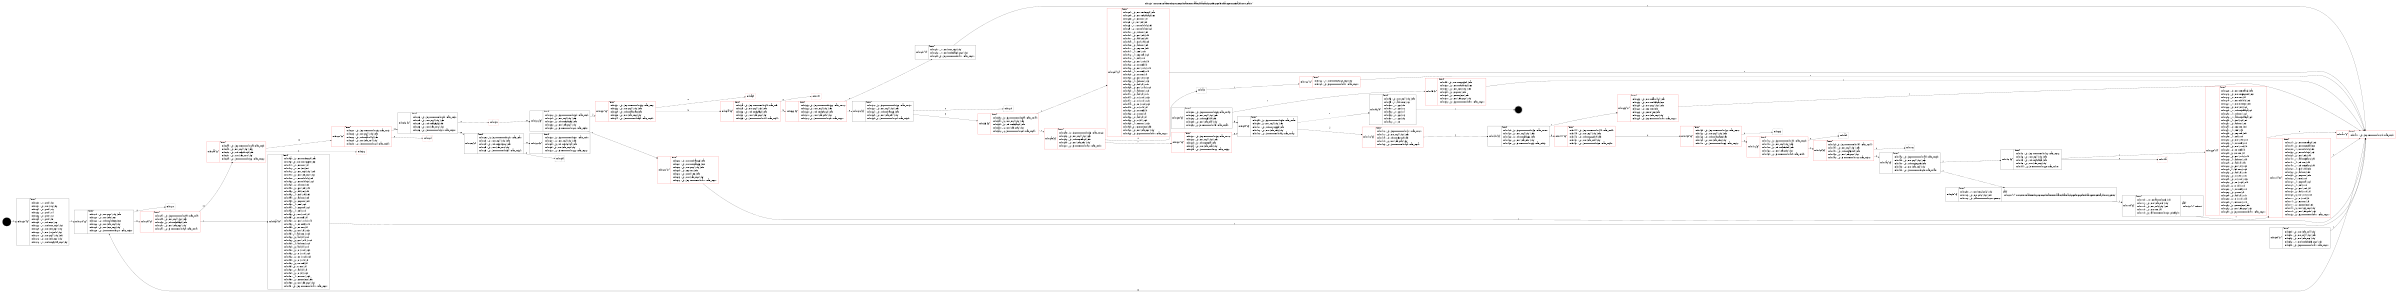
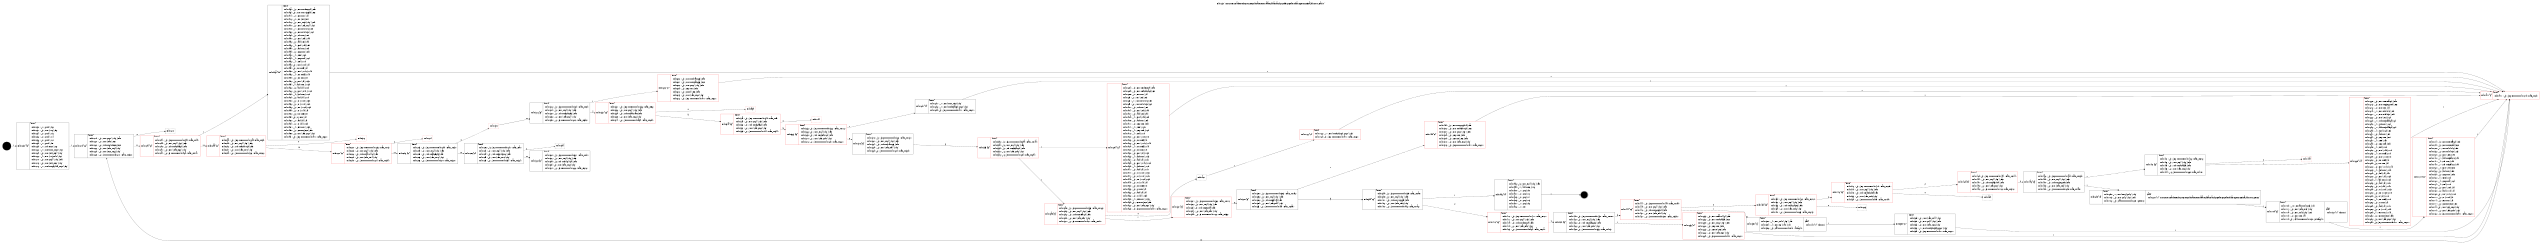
node "0x40161d": removed
edge "0x4013c7 [25]" -> "0x4013f9 [25]": now "0x4013c7 [25]" -> "0x4013e0 [25]"
node "0x4017cc": removed
node "0x4015e0 [13]": added
